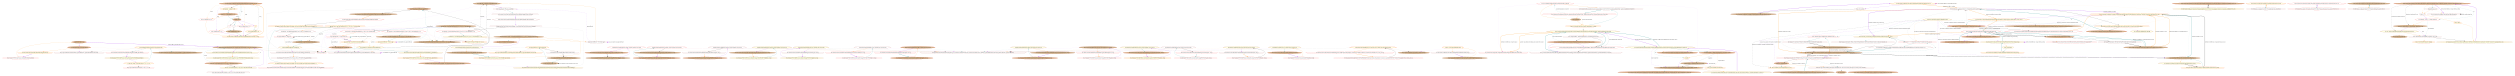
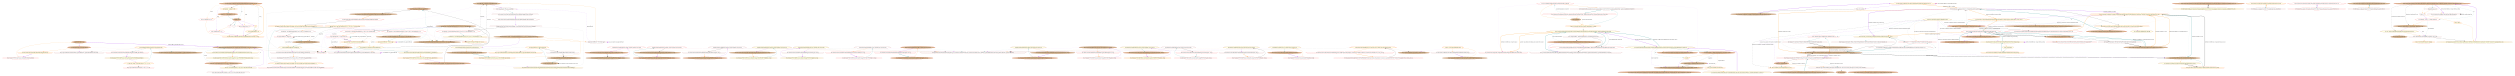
node "return numberString + ''nd'';": removed
node "Entry System.TimeSpan.FromHours(double)": removed
